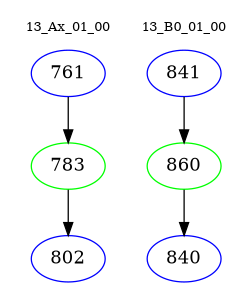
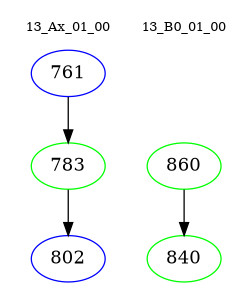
node "841": removed
node "840": color blue -> green
